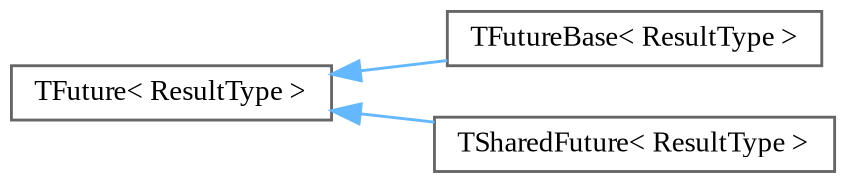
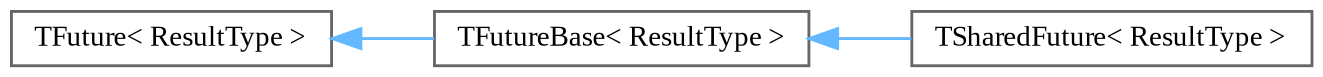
edge "TSharedFuture< ResultType >" -> "TFuture< ResultType >": now "TSharedFuture< ResultType >" -> "TFutureBase< ResultType >"
